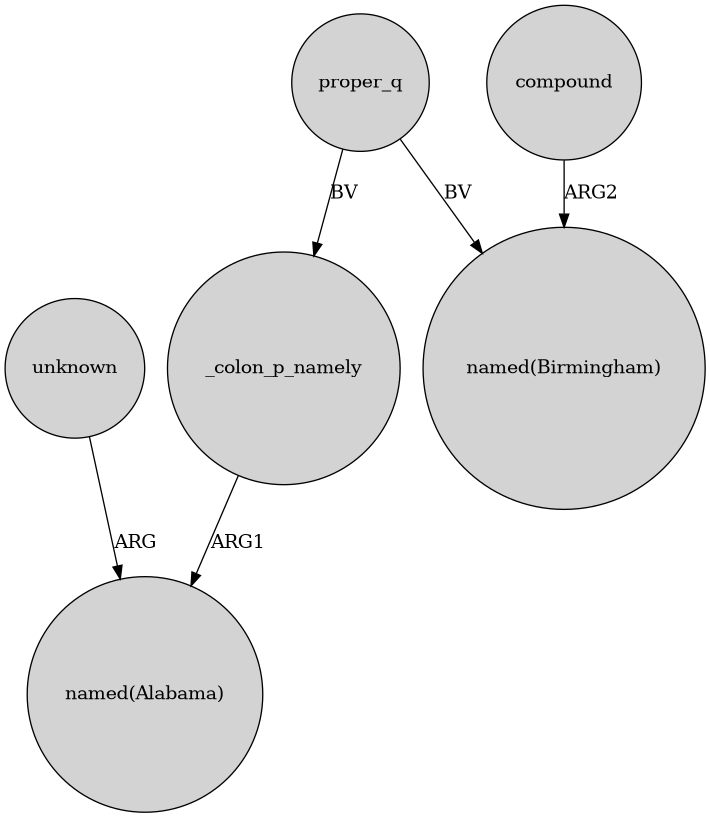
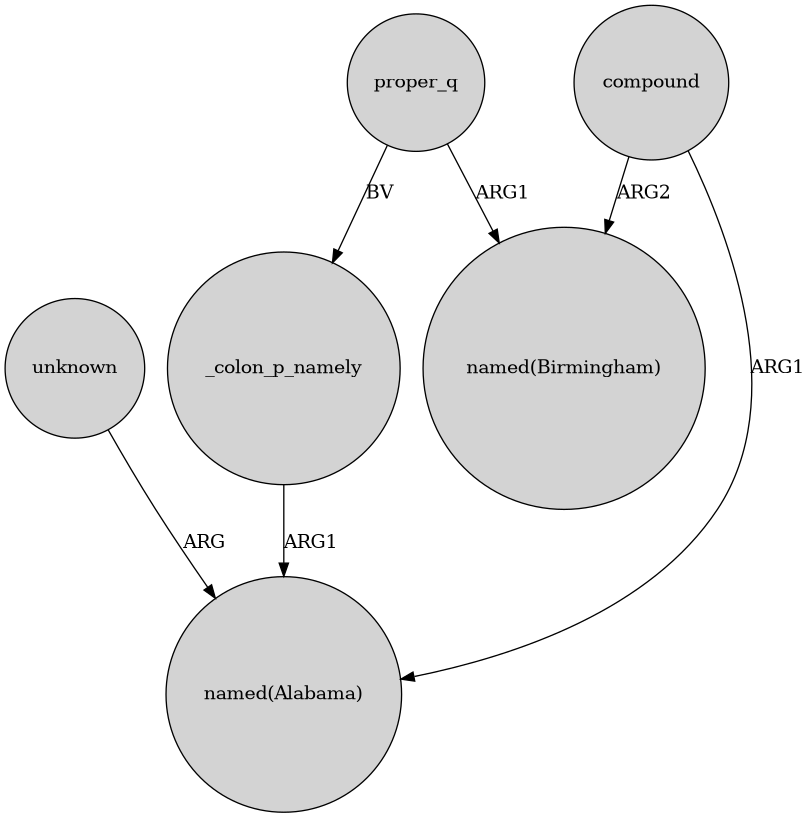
edge "proper_q" -> "named(Birmingham)": label "BV" -> "ARG1"
edge "compound" -> "named(Alabama)": added, label "ARG1"
